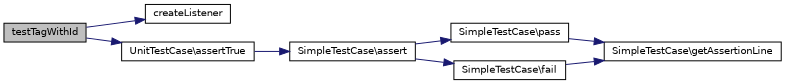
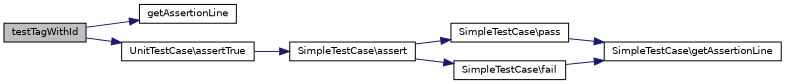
node "createListener": label "createListener" -> "getAssertionLine"
